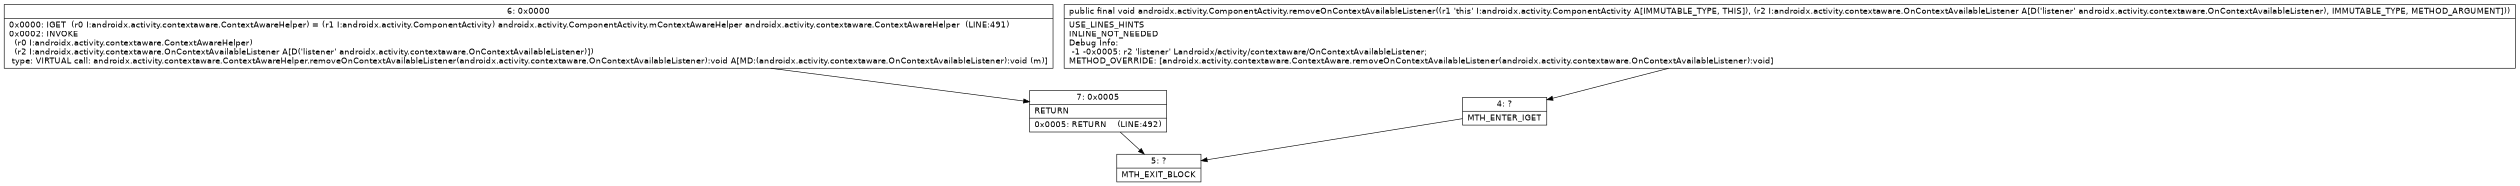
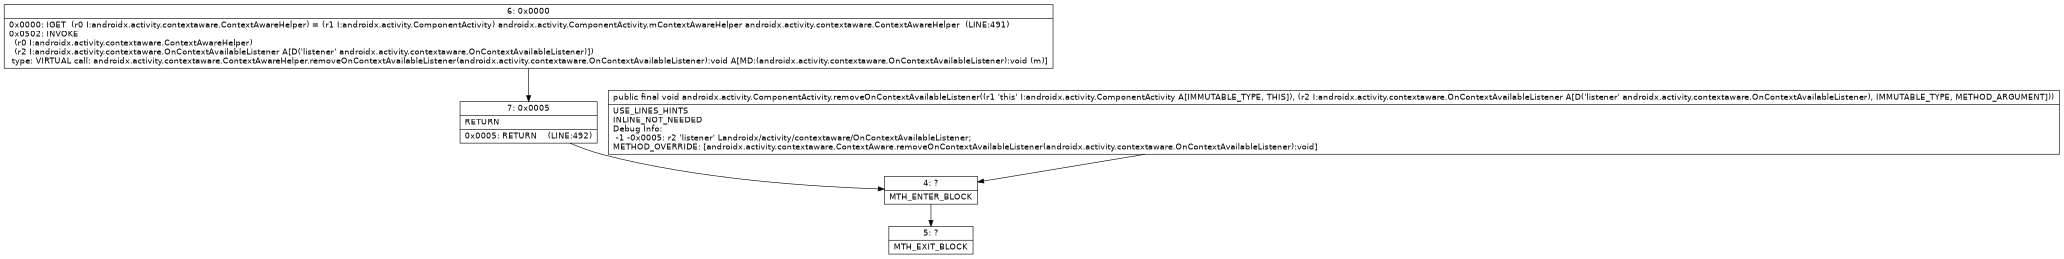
node "6: 0x0000": text "0x0002: INVOKE" -> "0x0502: INVOKE"
node "4: ?": text "MTH_ENTER_IGET" -> "MTH_ENTER_BLOCK"
edge "7: 0x0005" -> "5: ?": now "7: 0x0005" -> "4: ?"
